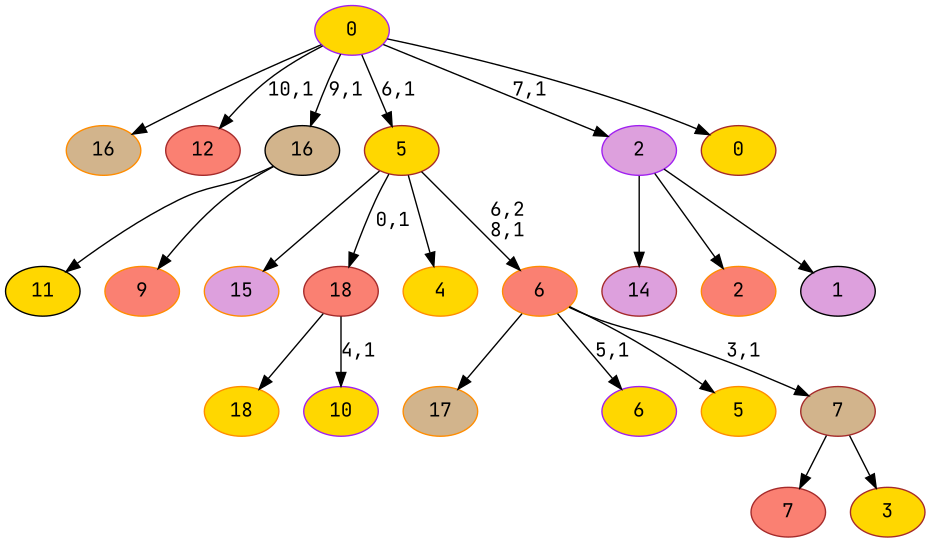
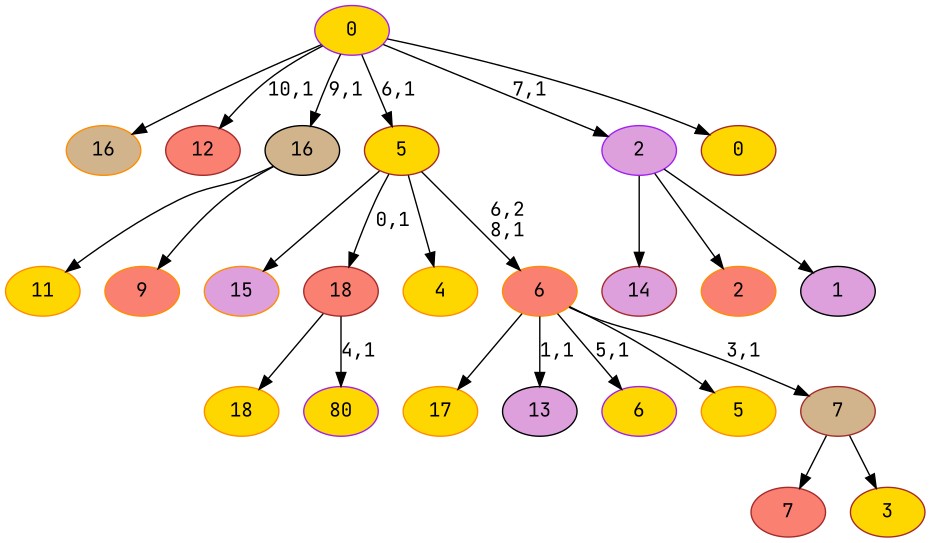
node "11": color black -> darkorange
node "10": label "10" -> "80"
node "17": fillcolor tan -> gold
node "13": added
